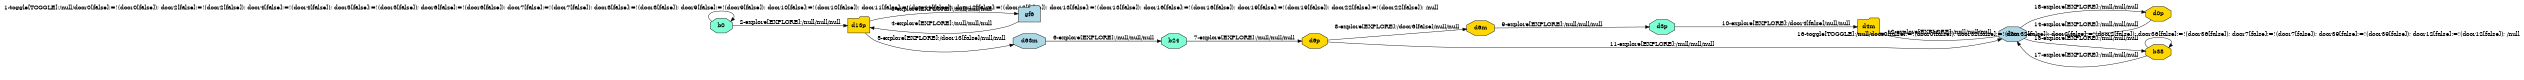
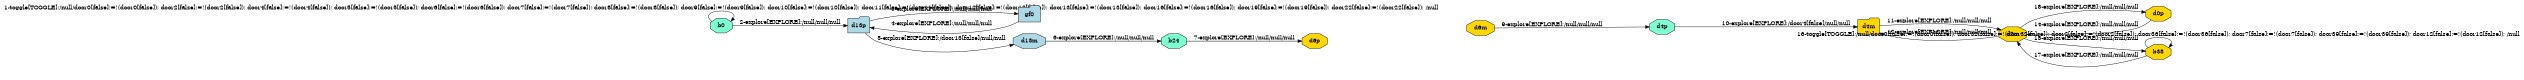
node "gf6": label "gf6" -> "gf0"
node "d13p": fillcolor gold -> lightblue
node "d3p": label "d3p" -> "d4p"
node "d2m": fillcolor lightblue -> gold
edge "d6p" -> "d6m": removed, label "8-explore[EXPLORE];/door6[false]/null/null"
node "d63m": label "d63m" -> "d13m"
edge "d6p" -> "d2m": now "d4m" -> "d2m"
